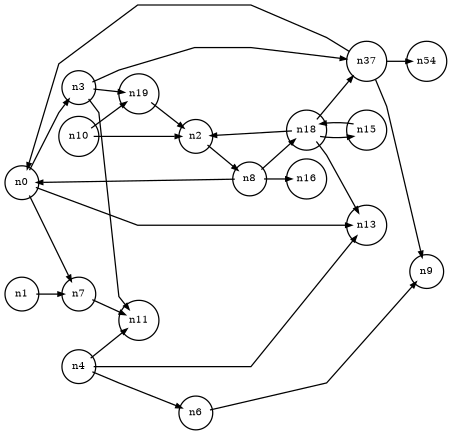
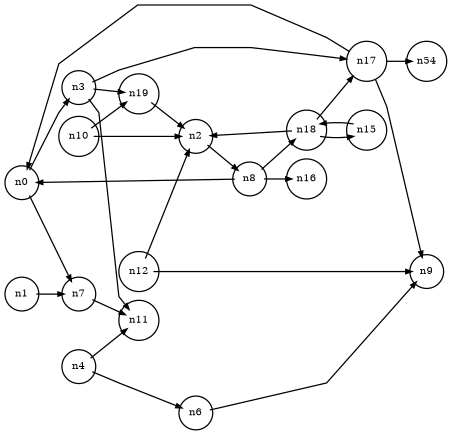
node "n37": label "n37" -> "n17"
node "n13": removed
node "n12": added
